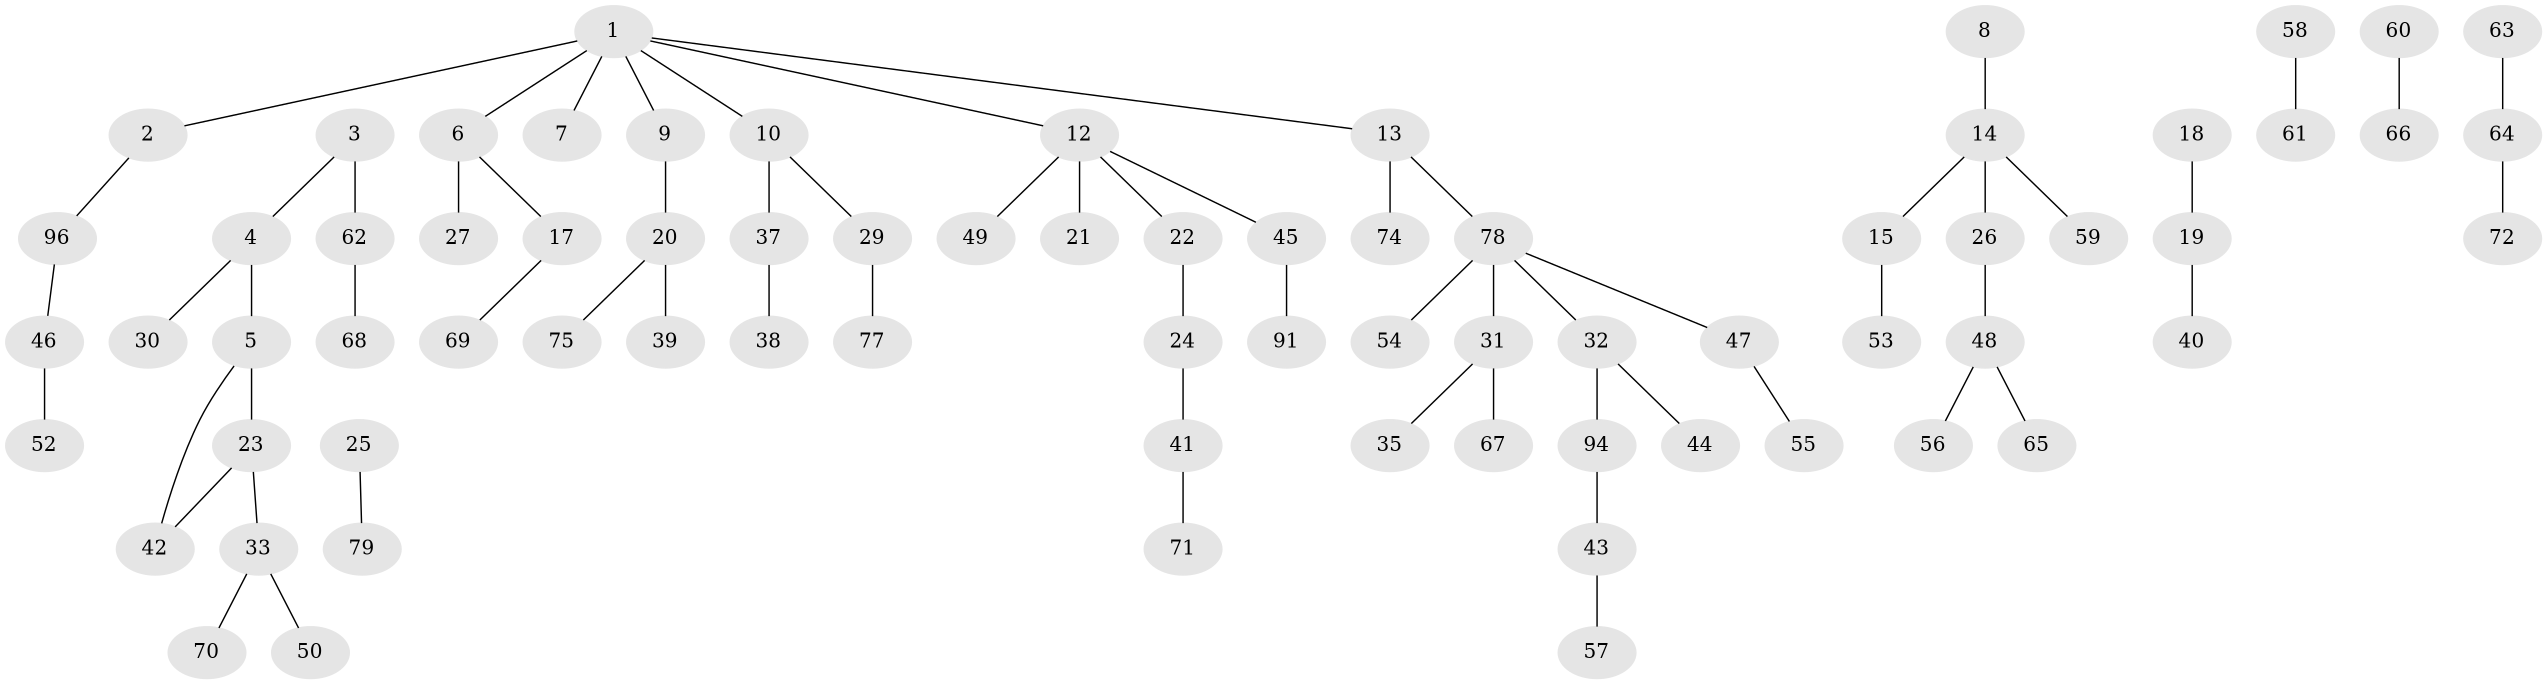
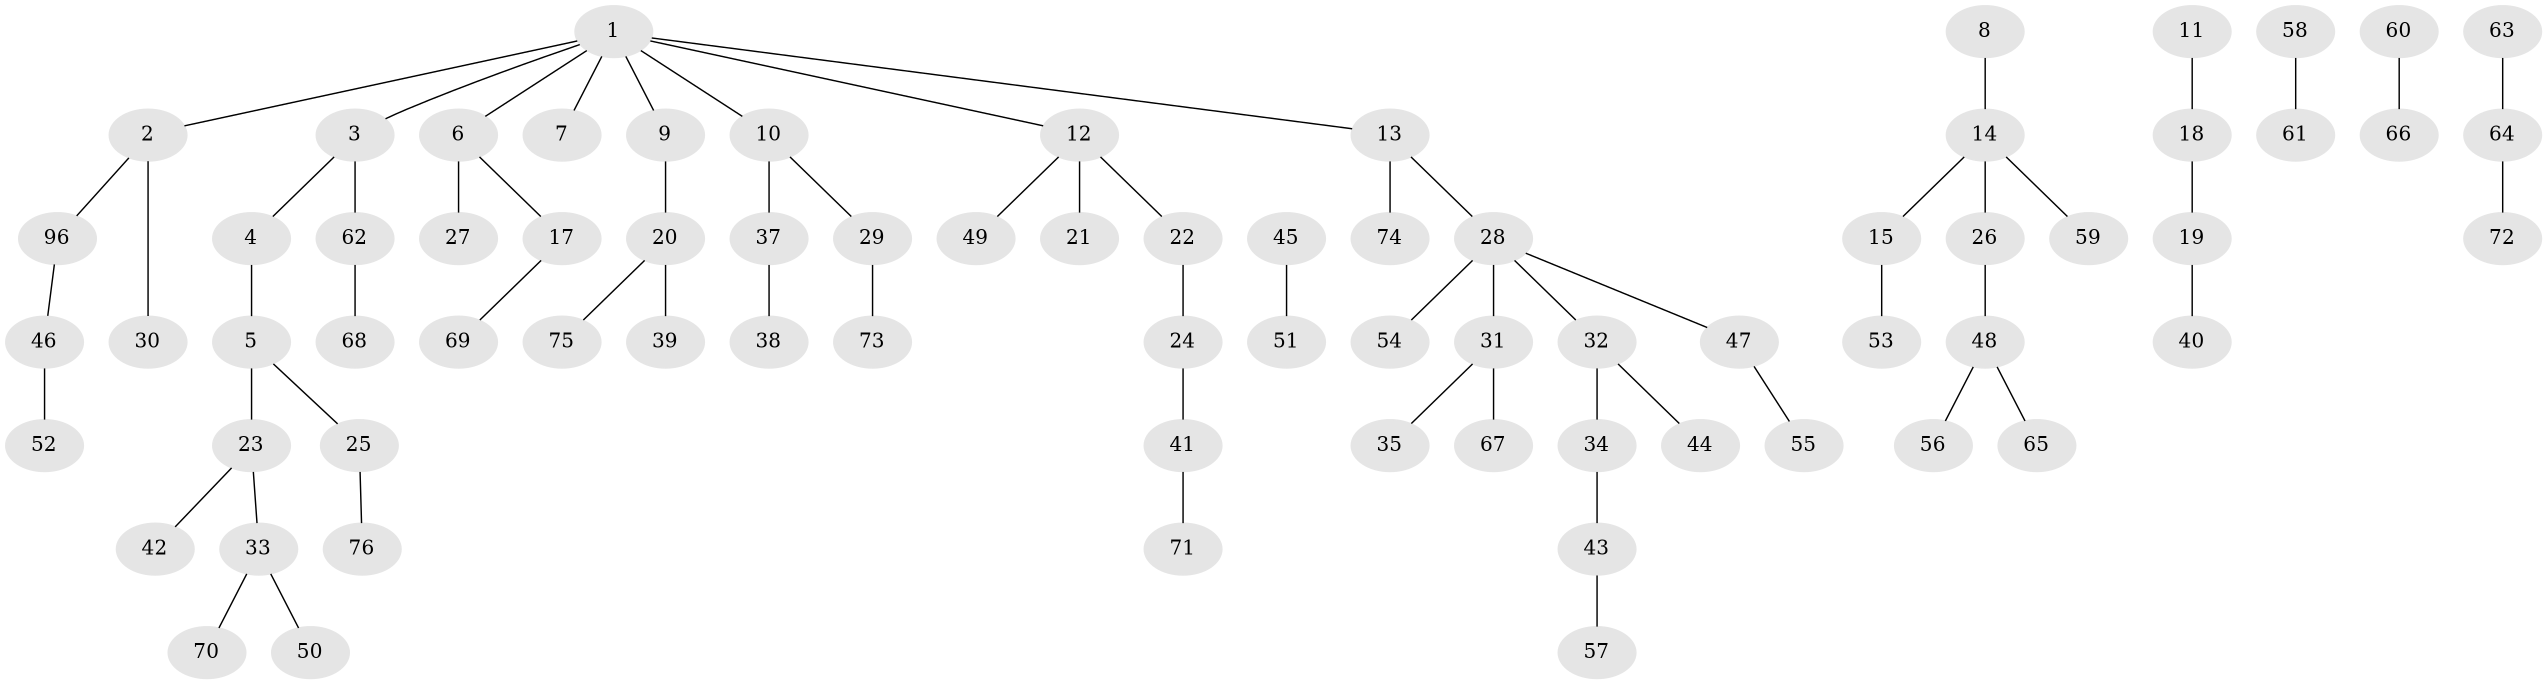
node "11": added
edge "1" -- "3": added
edge "12" -- "45": removed
node "78": label "78" -> "28"
edge "4" -- "30": now "2" -- "30"
node "77": label "77" -> "73"
node "91": label "91" -> "51"
edge "5" -- "42": now "5" -- "25"
node "94": label "94" -> "34"
node "79": label "79" -> "76"
